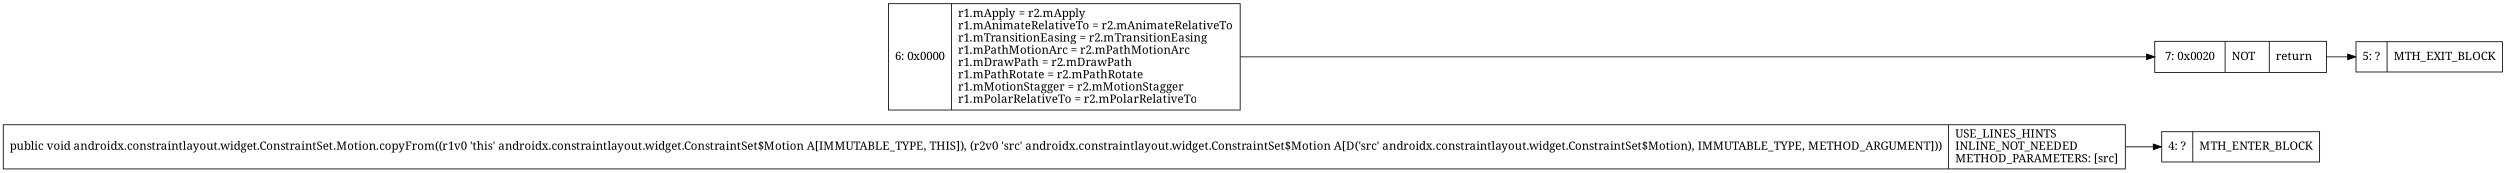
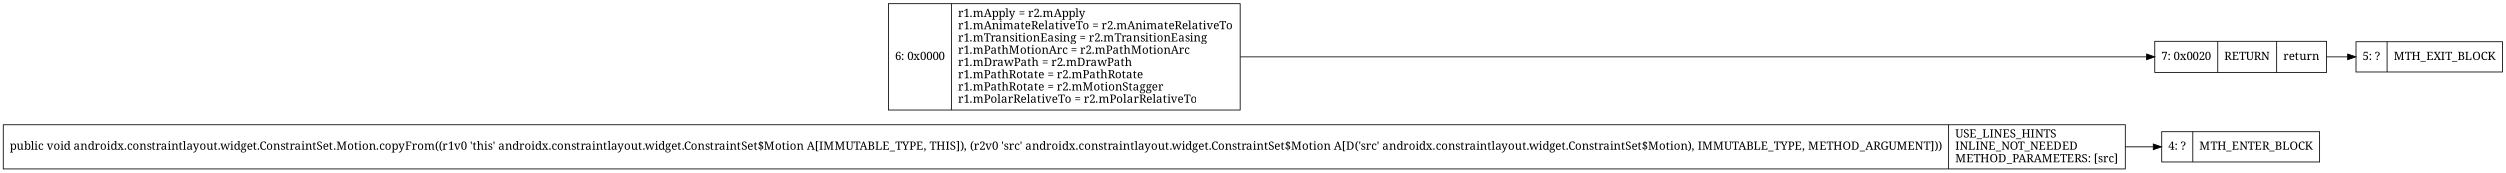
node "7: 0x0020": text "NOT" -> "RETURN"
node "6: 0x0000": text "r1.mMotionStagger = r2.mMotionStagger" -> "r1.mPathRotate = r2.mMotionStagger"
